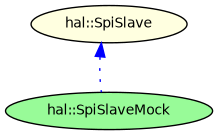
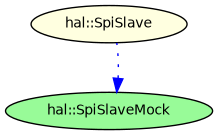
edge "hal::SpiSlaveMock" -> "hal::SpiSlave": reversed
